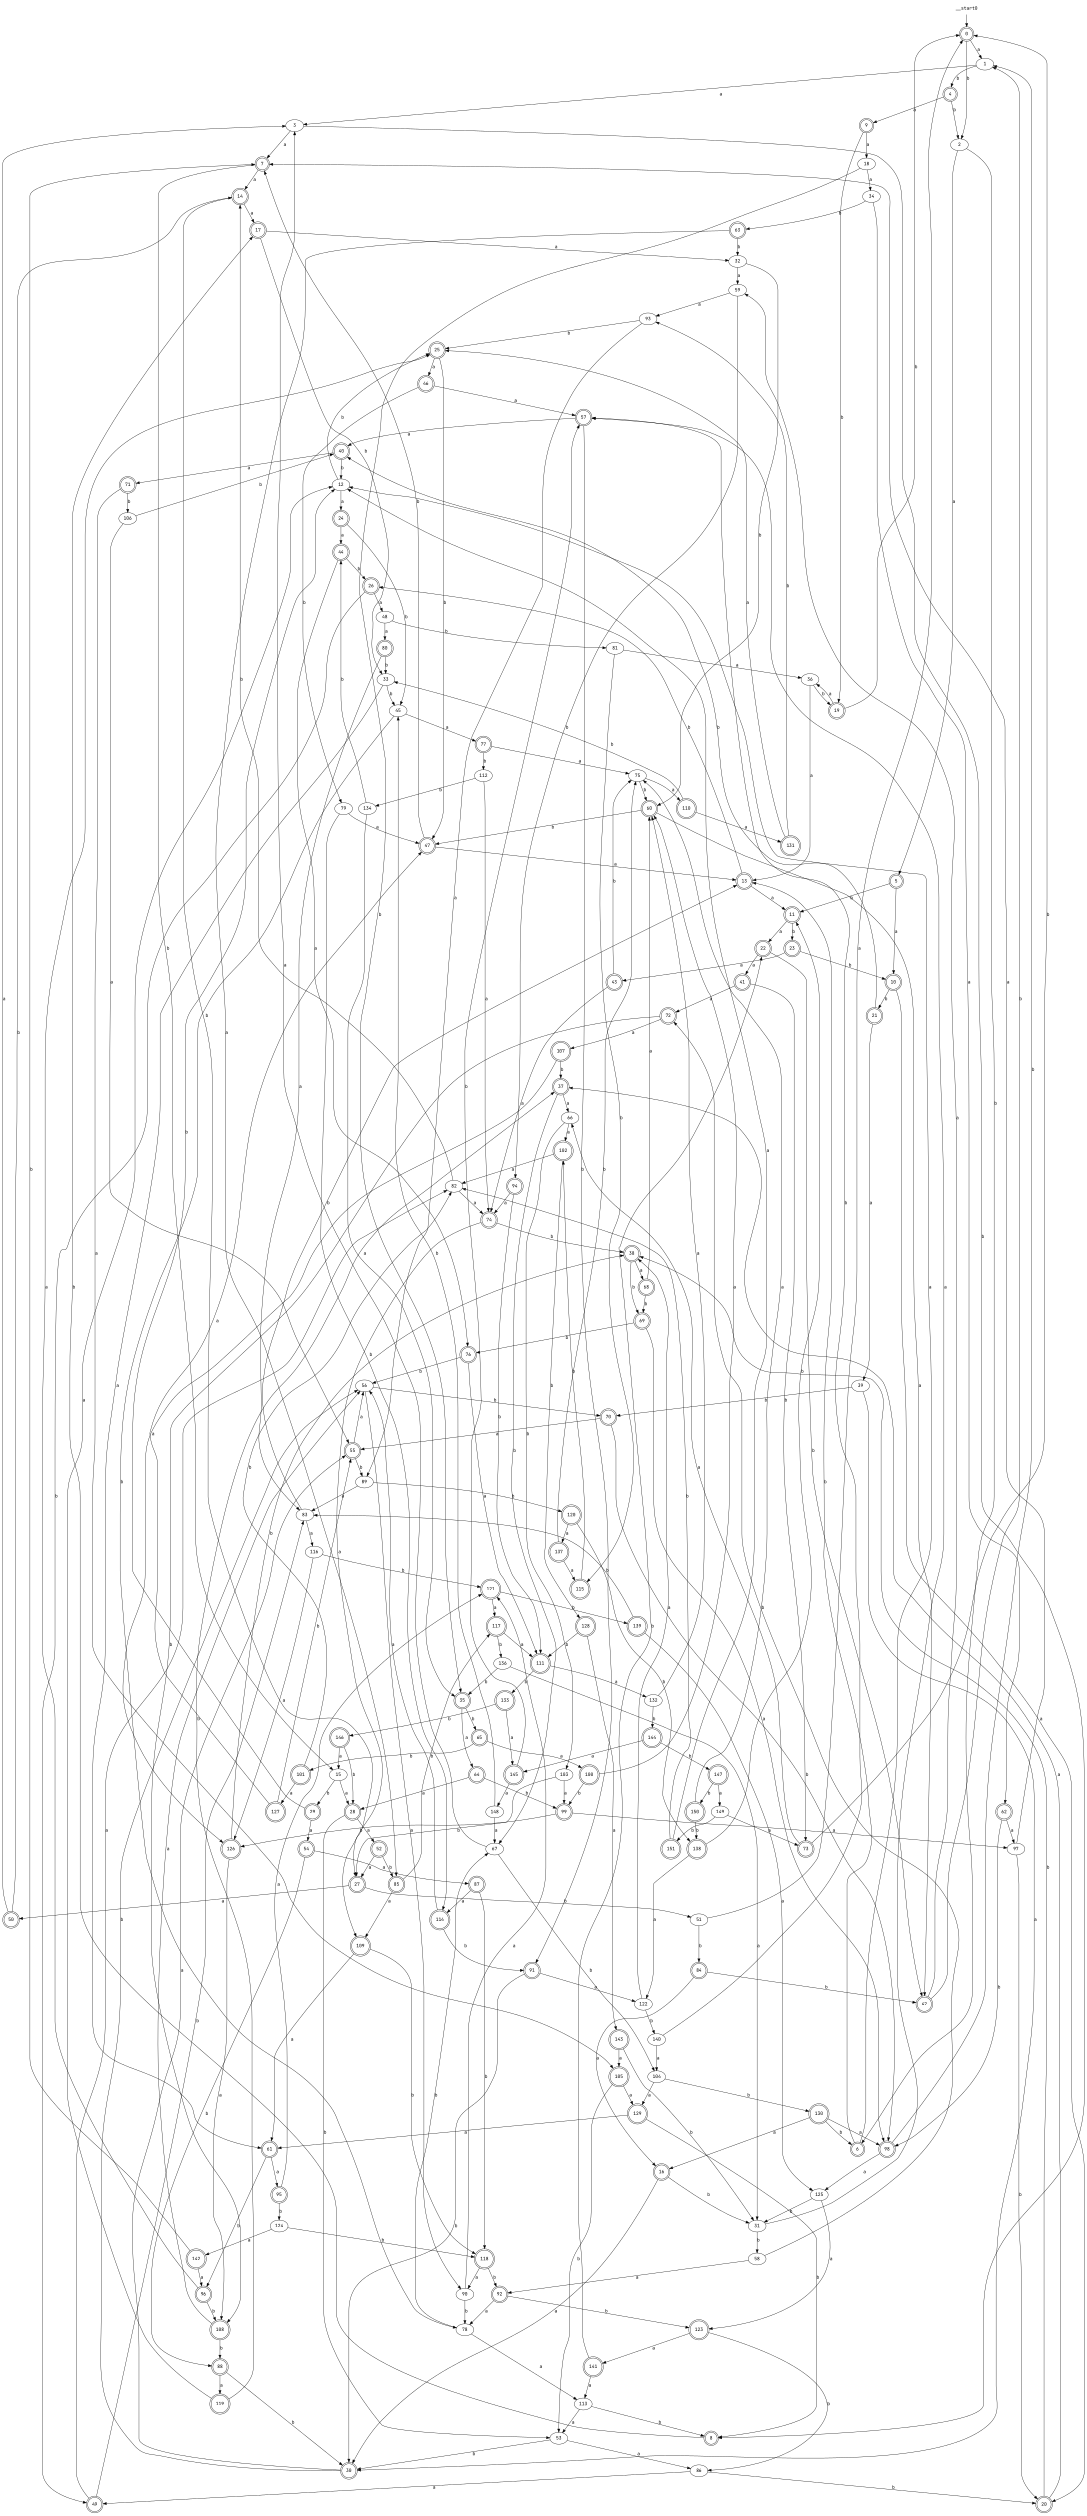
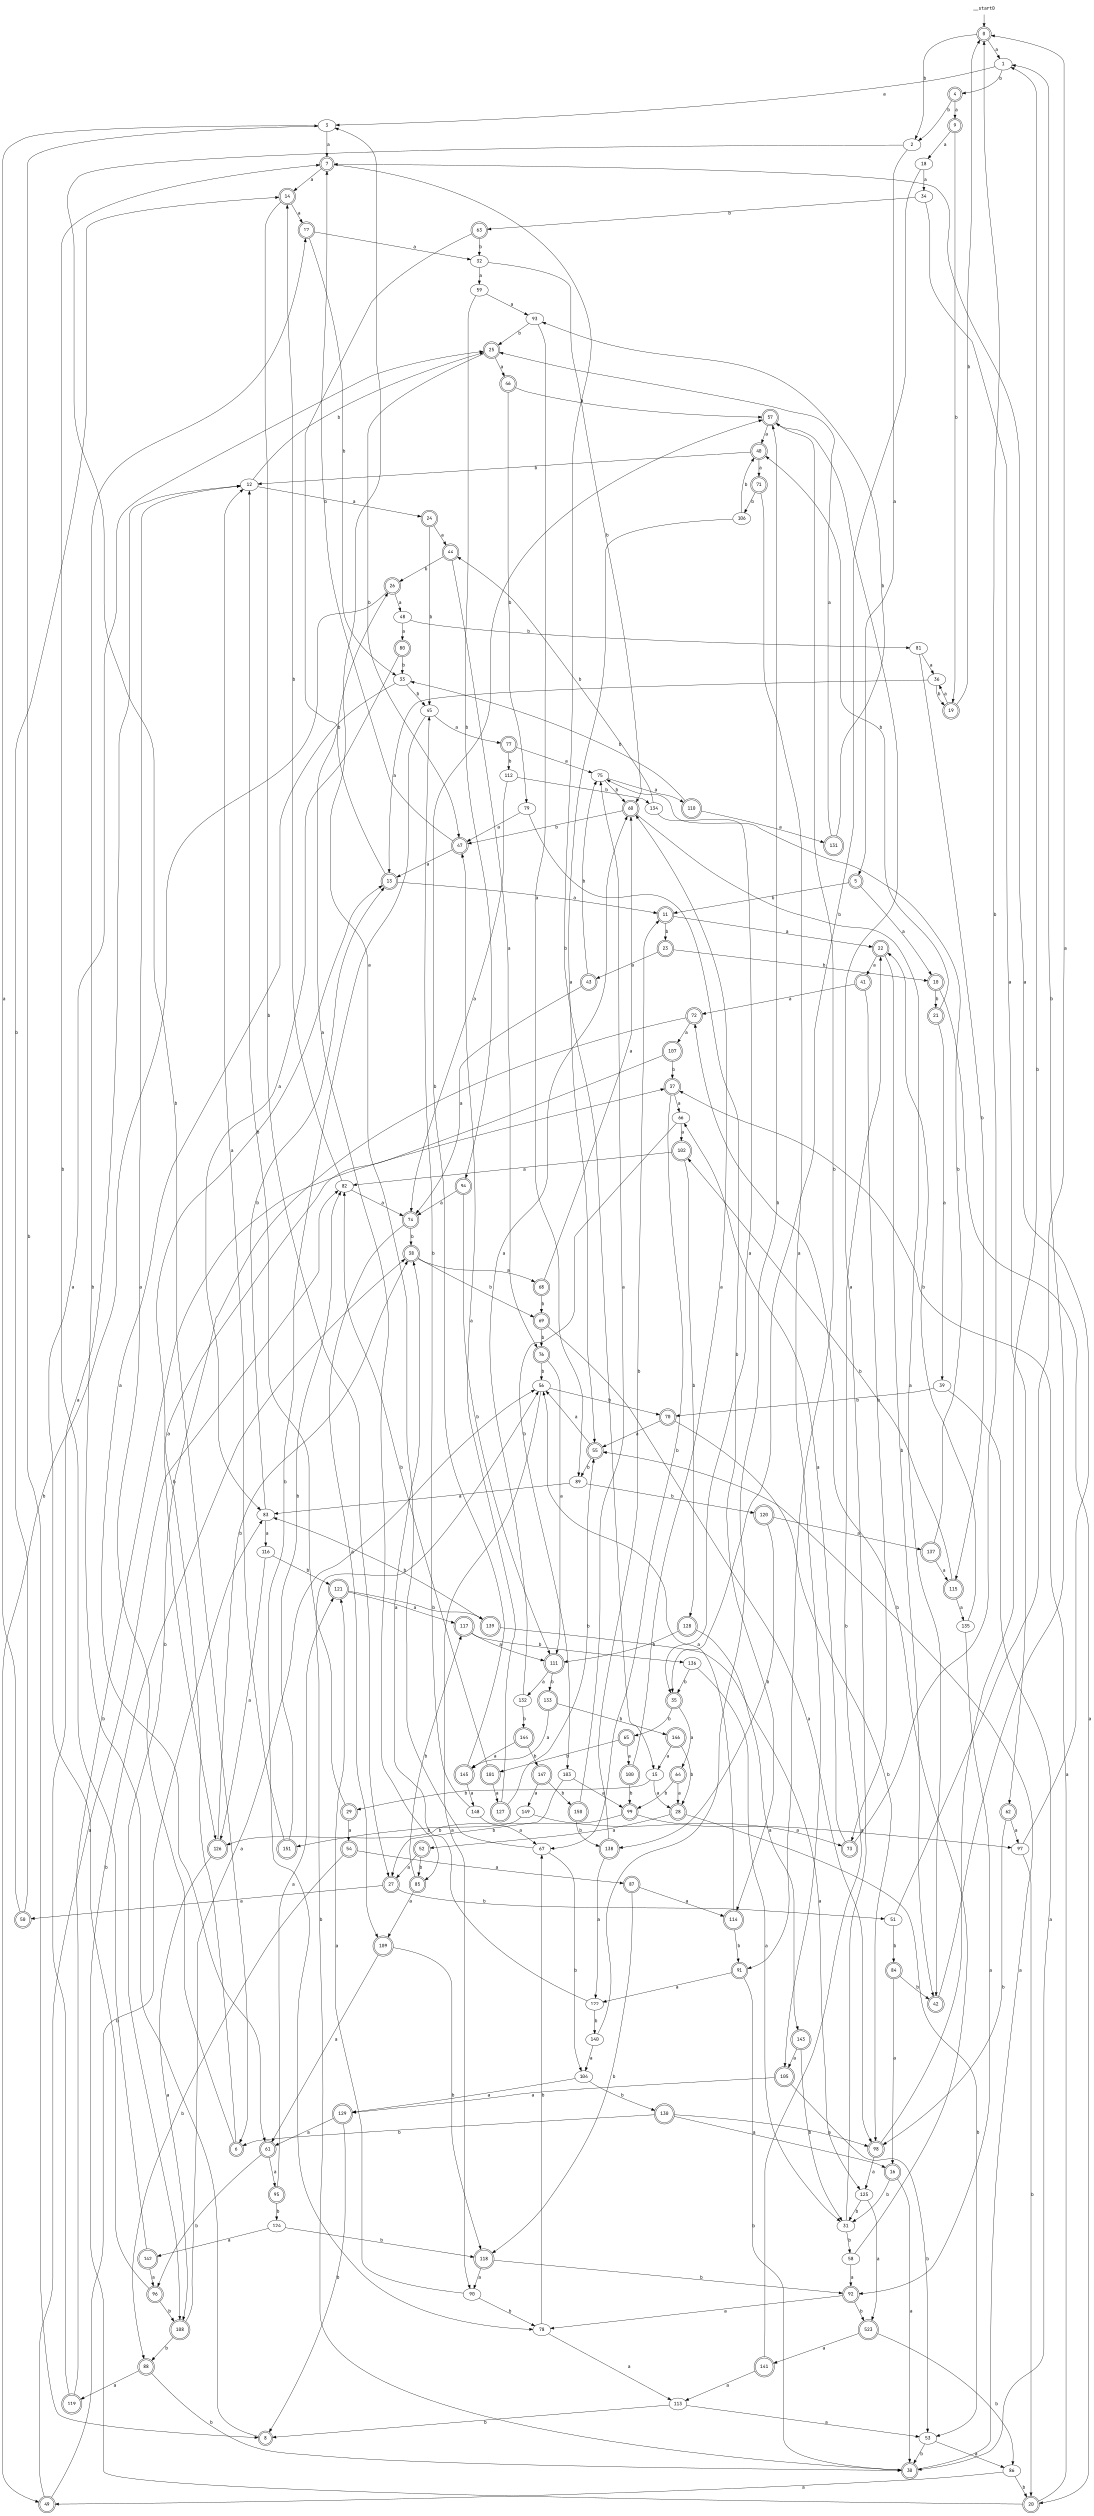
edge "42" -> "59": removed, label "a"
node "135": added
node "123": label "123" -> "523"
